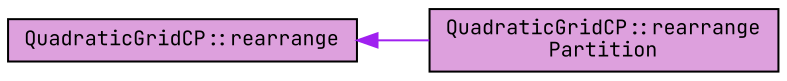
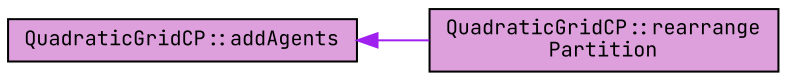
node "QuadraticGridCP::rearrange": label "QuadraticGridCP::rearrange" -> "QuadraticGridCP::addAgents"
